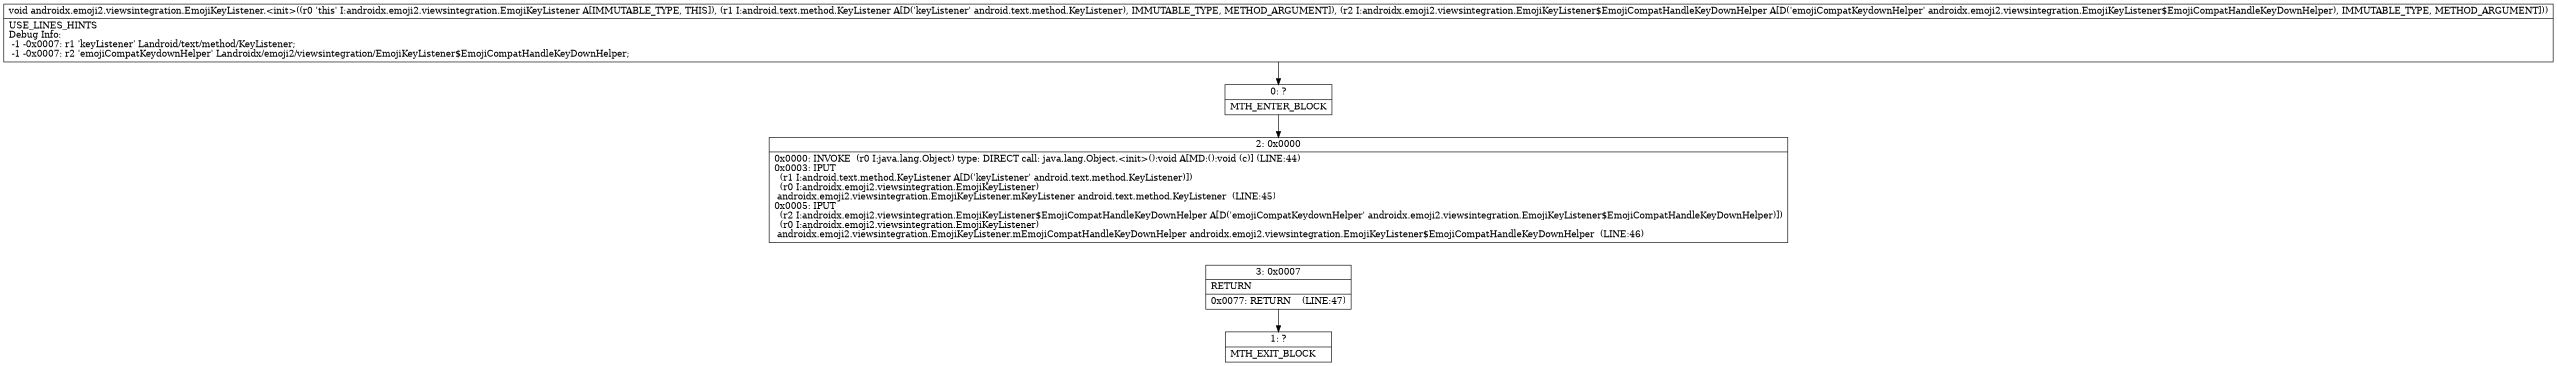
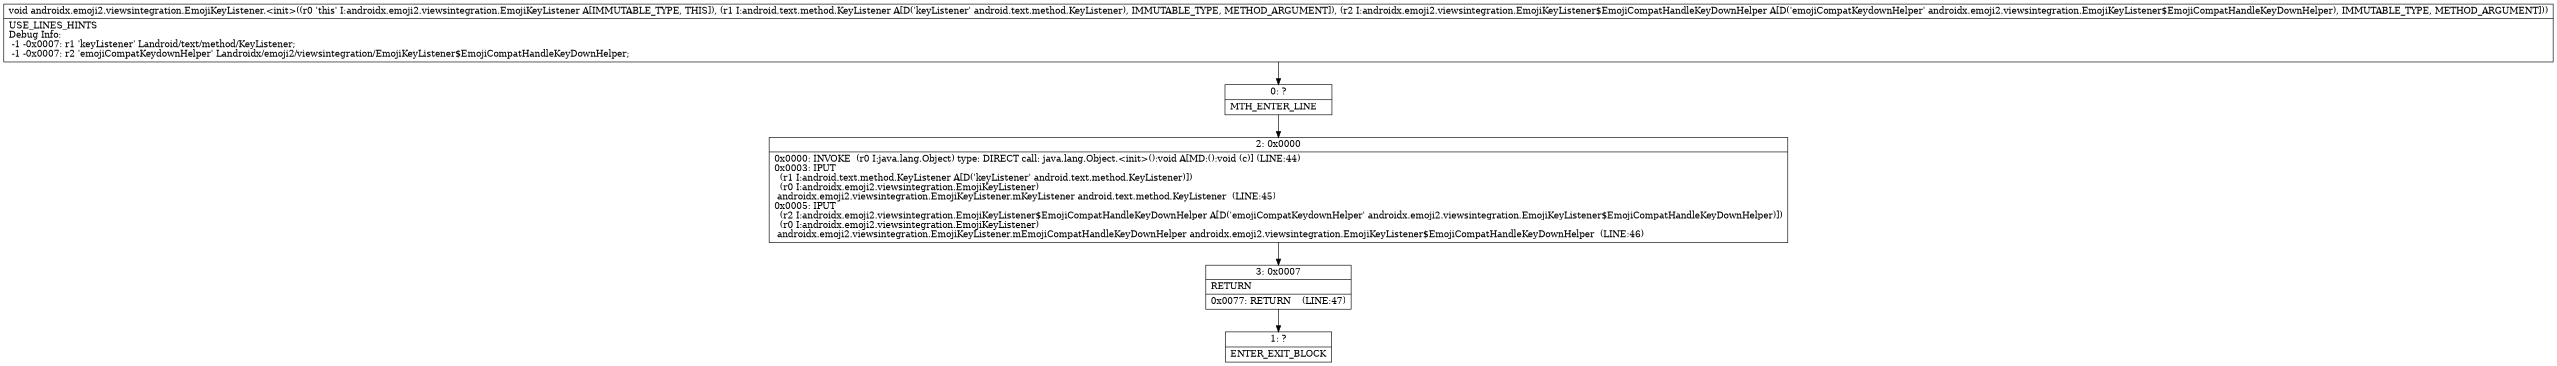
node "0: ?": text "MTH_ENTER_BLOCK" -> "MTH_ENTER_LINE"
edge "2: 0x0000" -> "3: 0x0007": added
node "1: ?": text "MTH_EXIT_BLOCK" -> "ENTER_EXIT_BLOCK"
